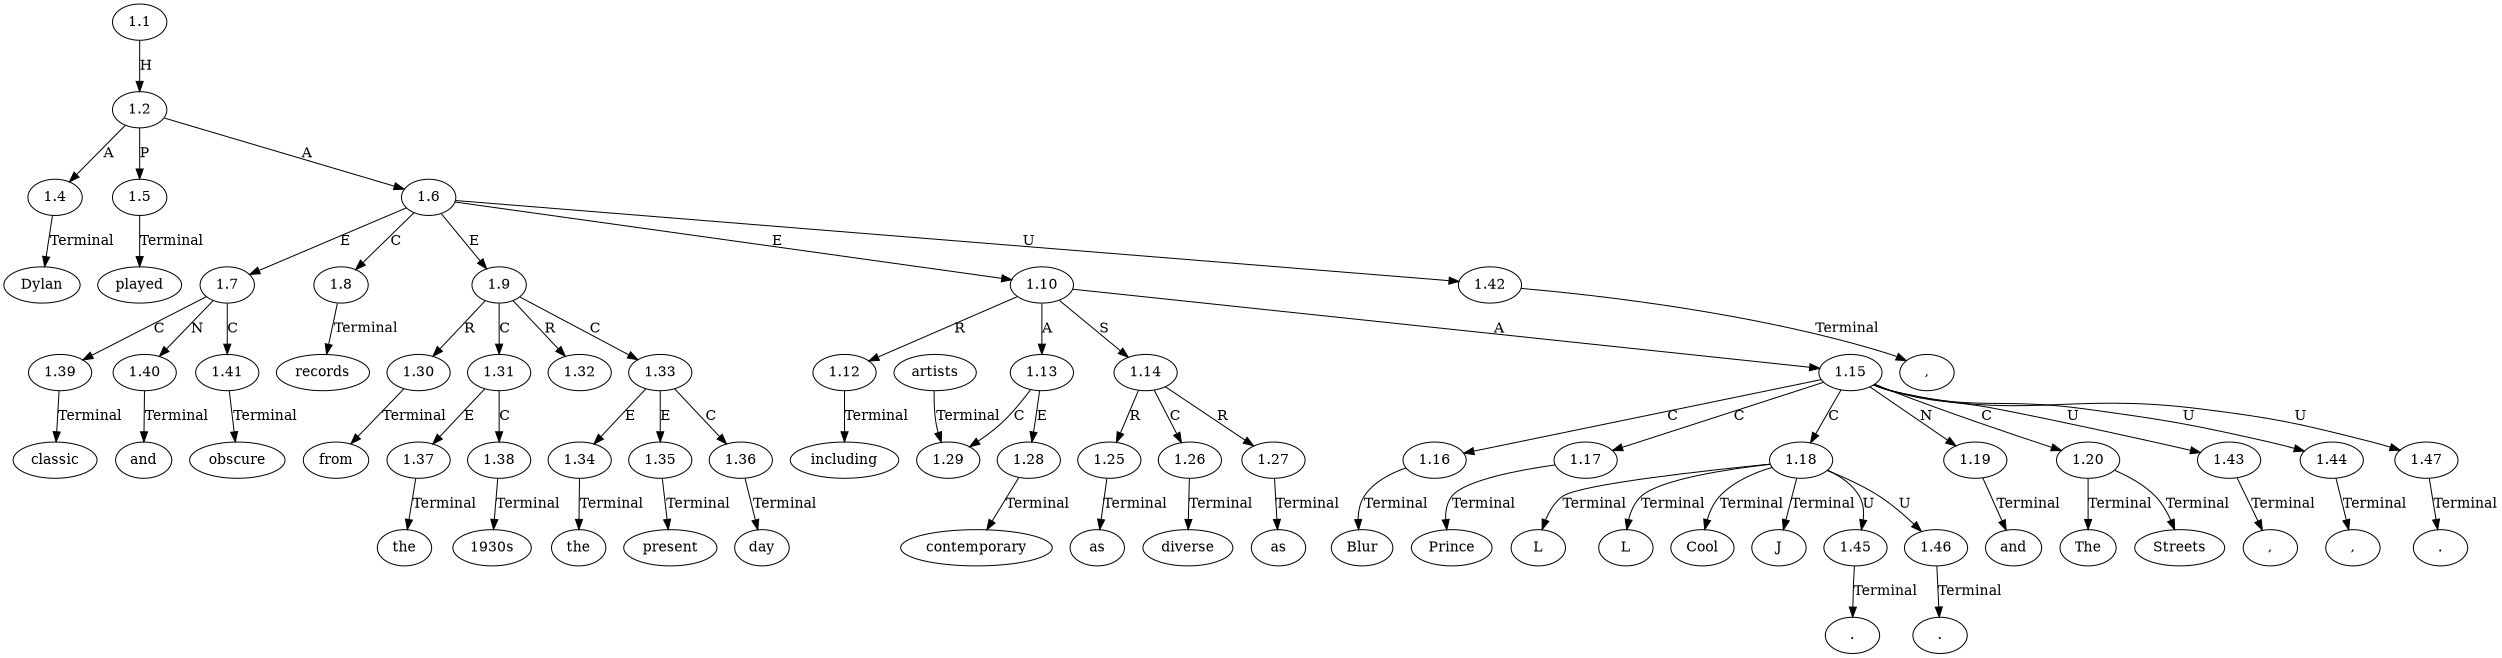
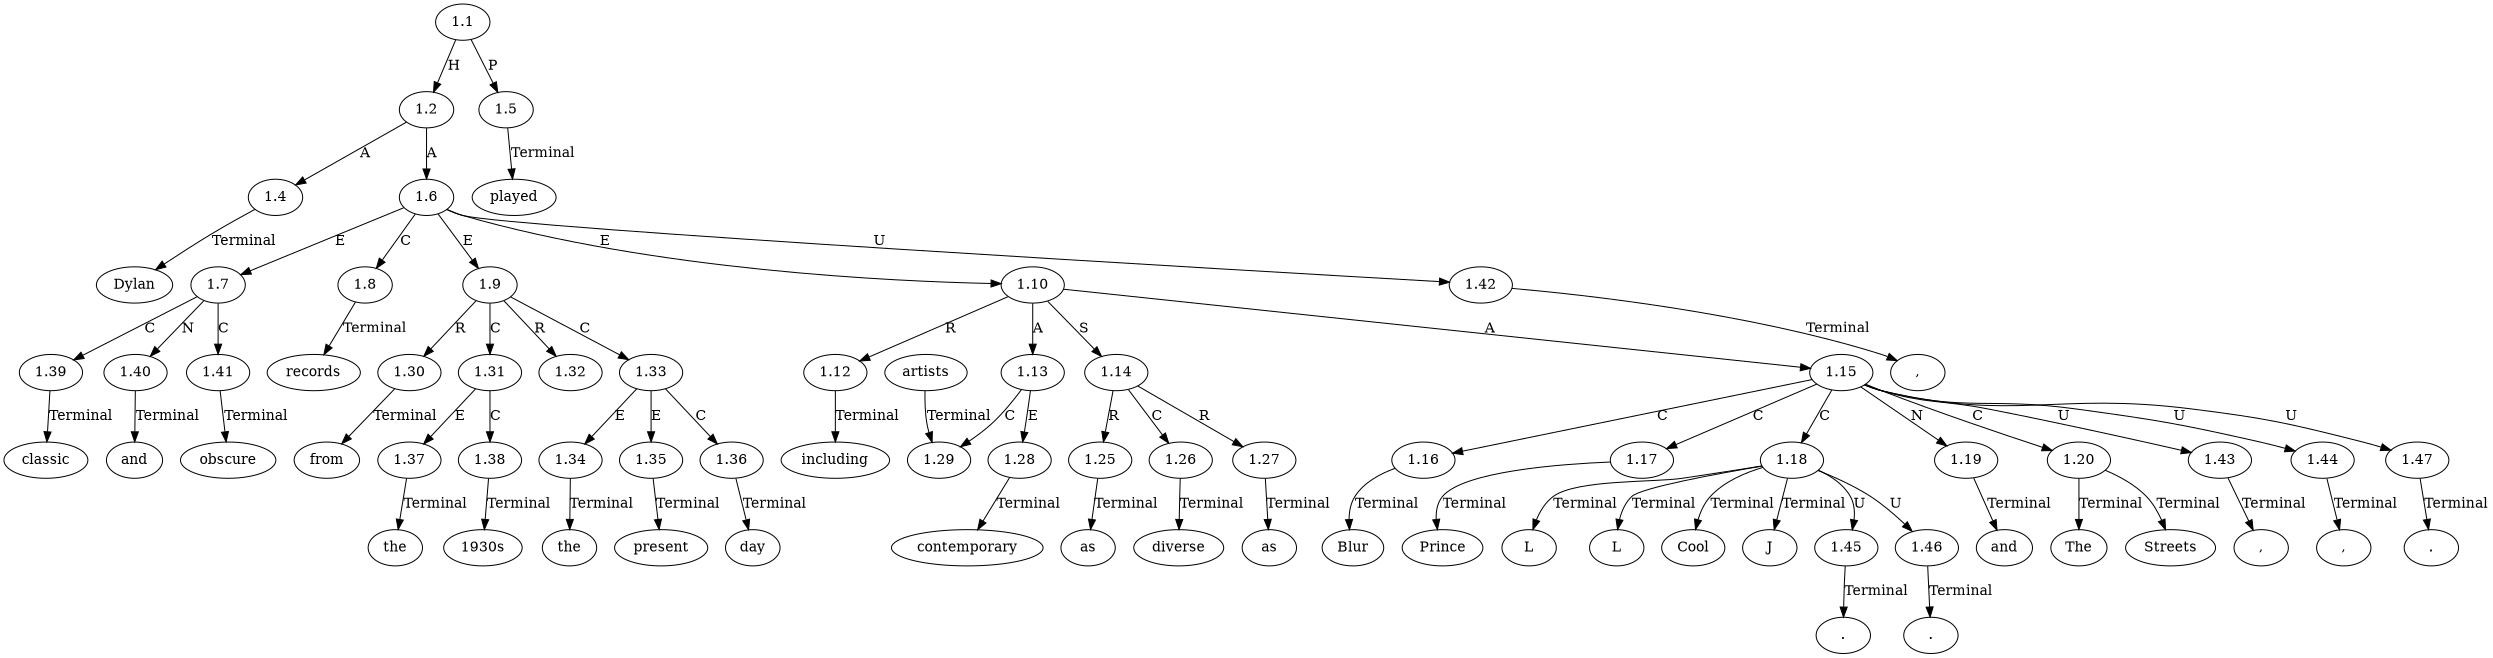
edge "1.2" -> "1.5": now "1.1" -> "1.5"
